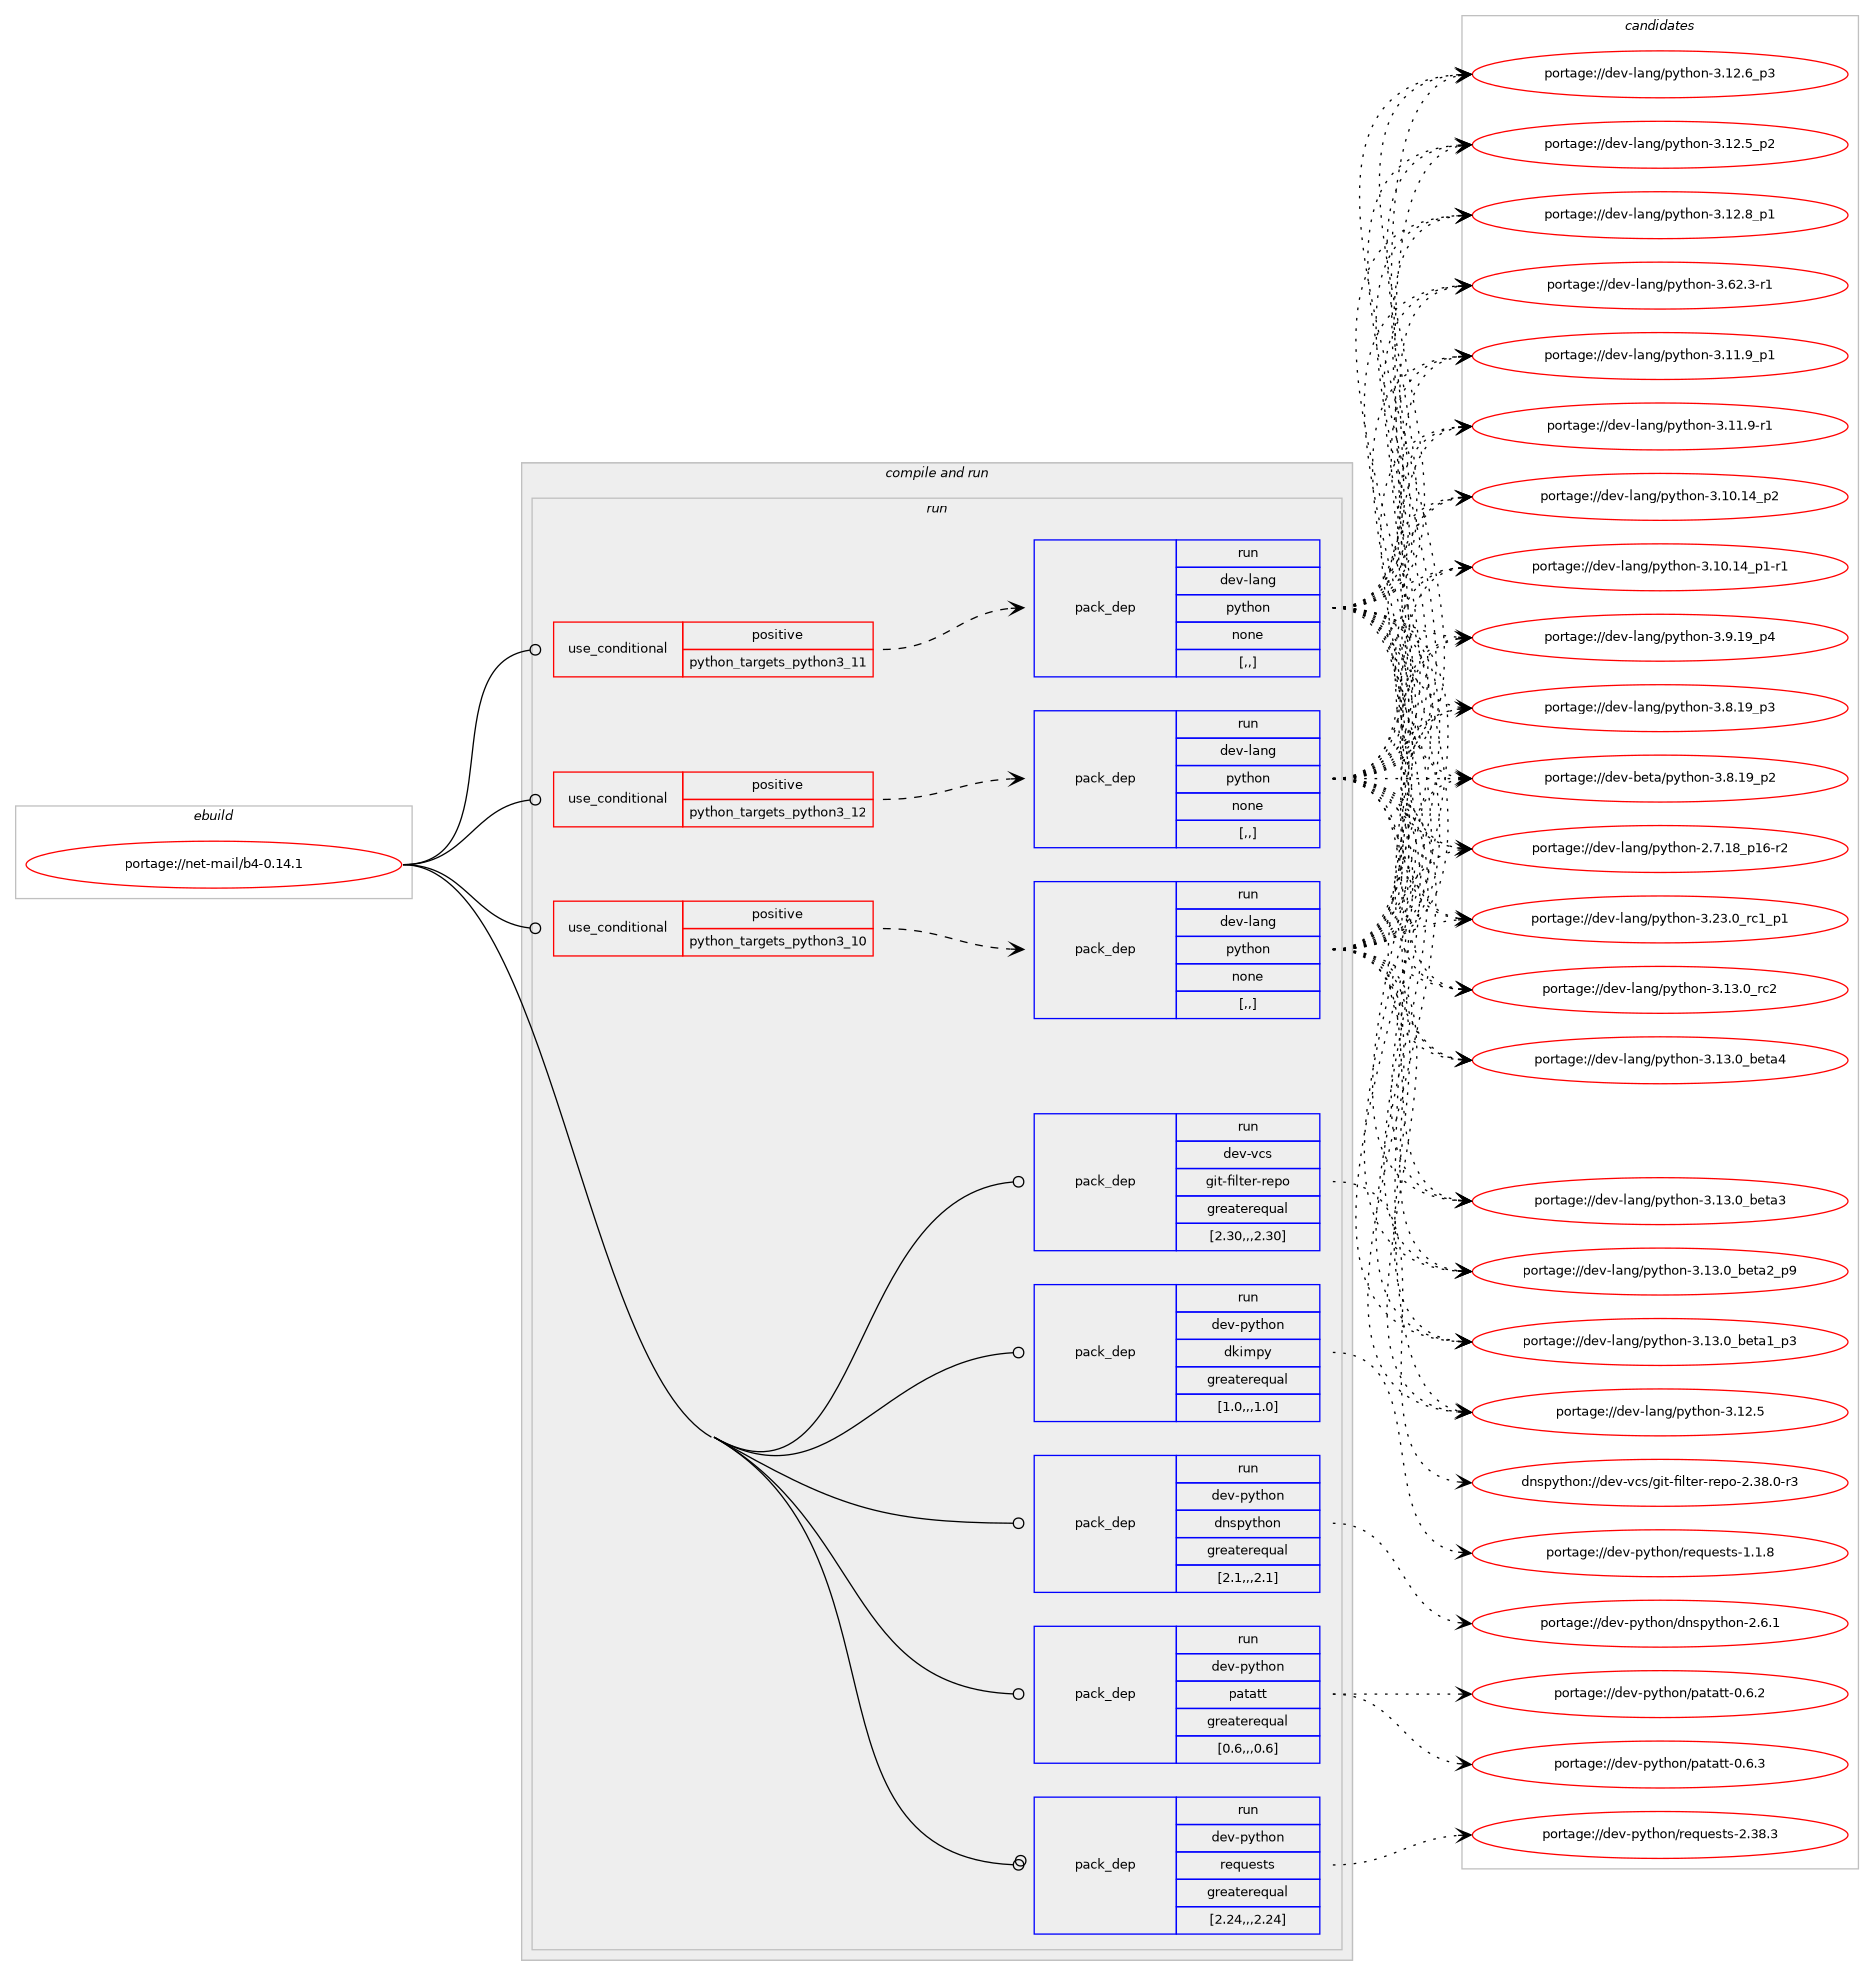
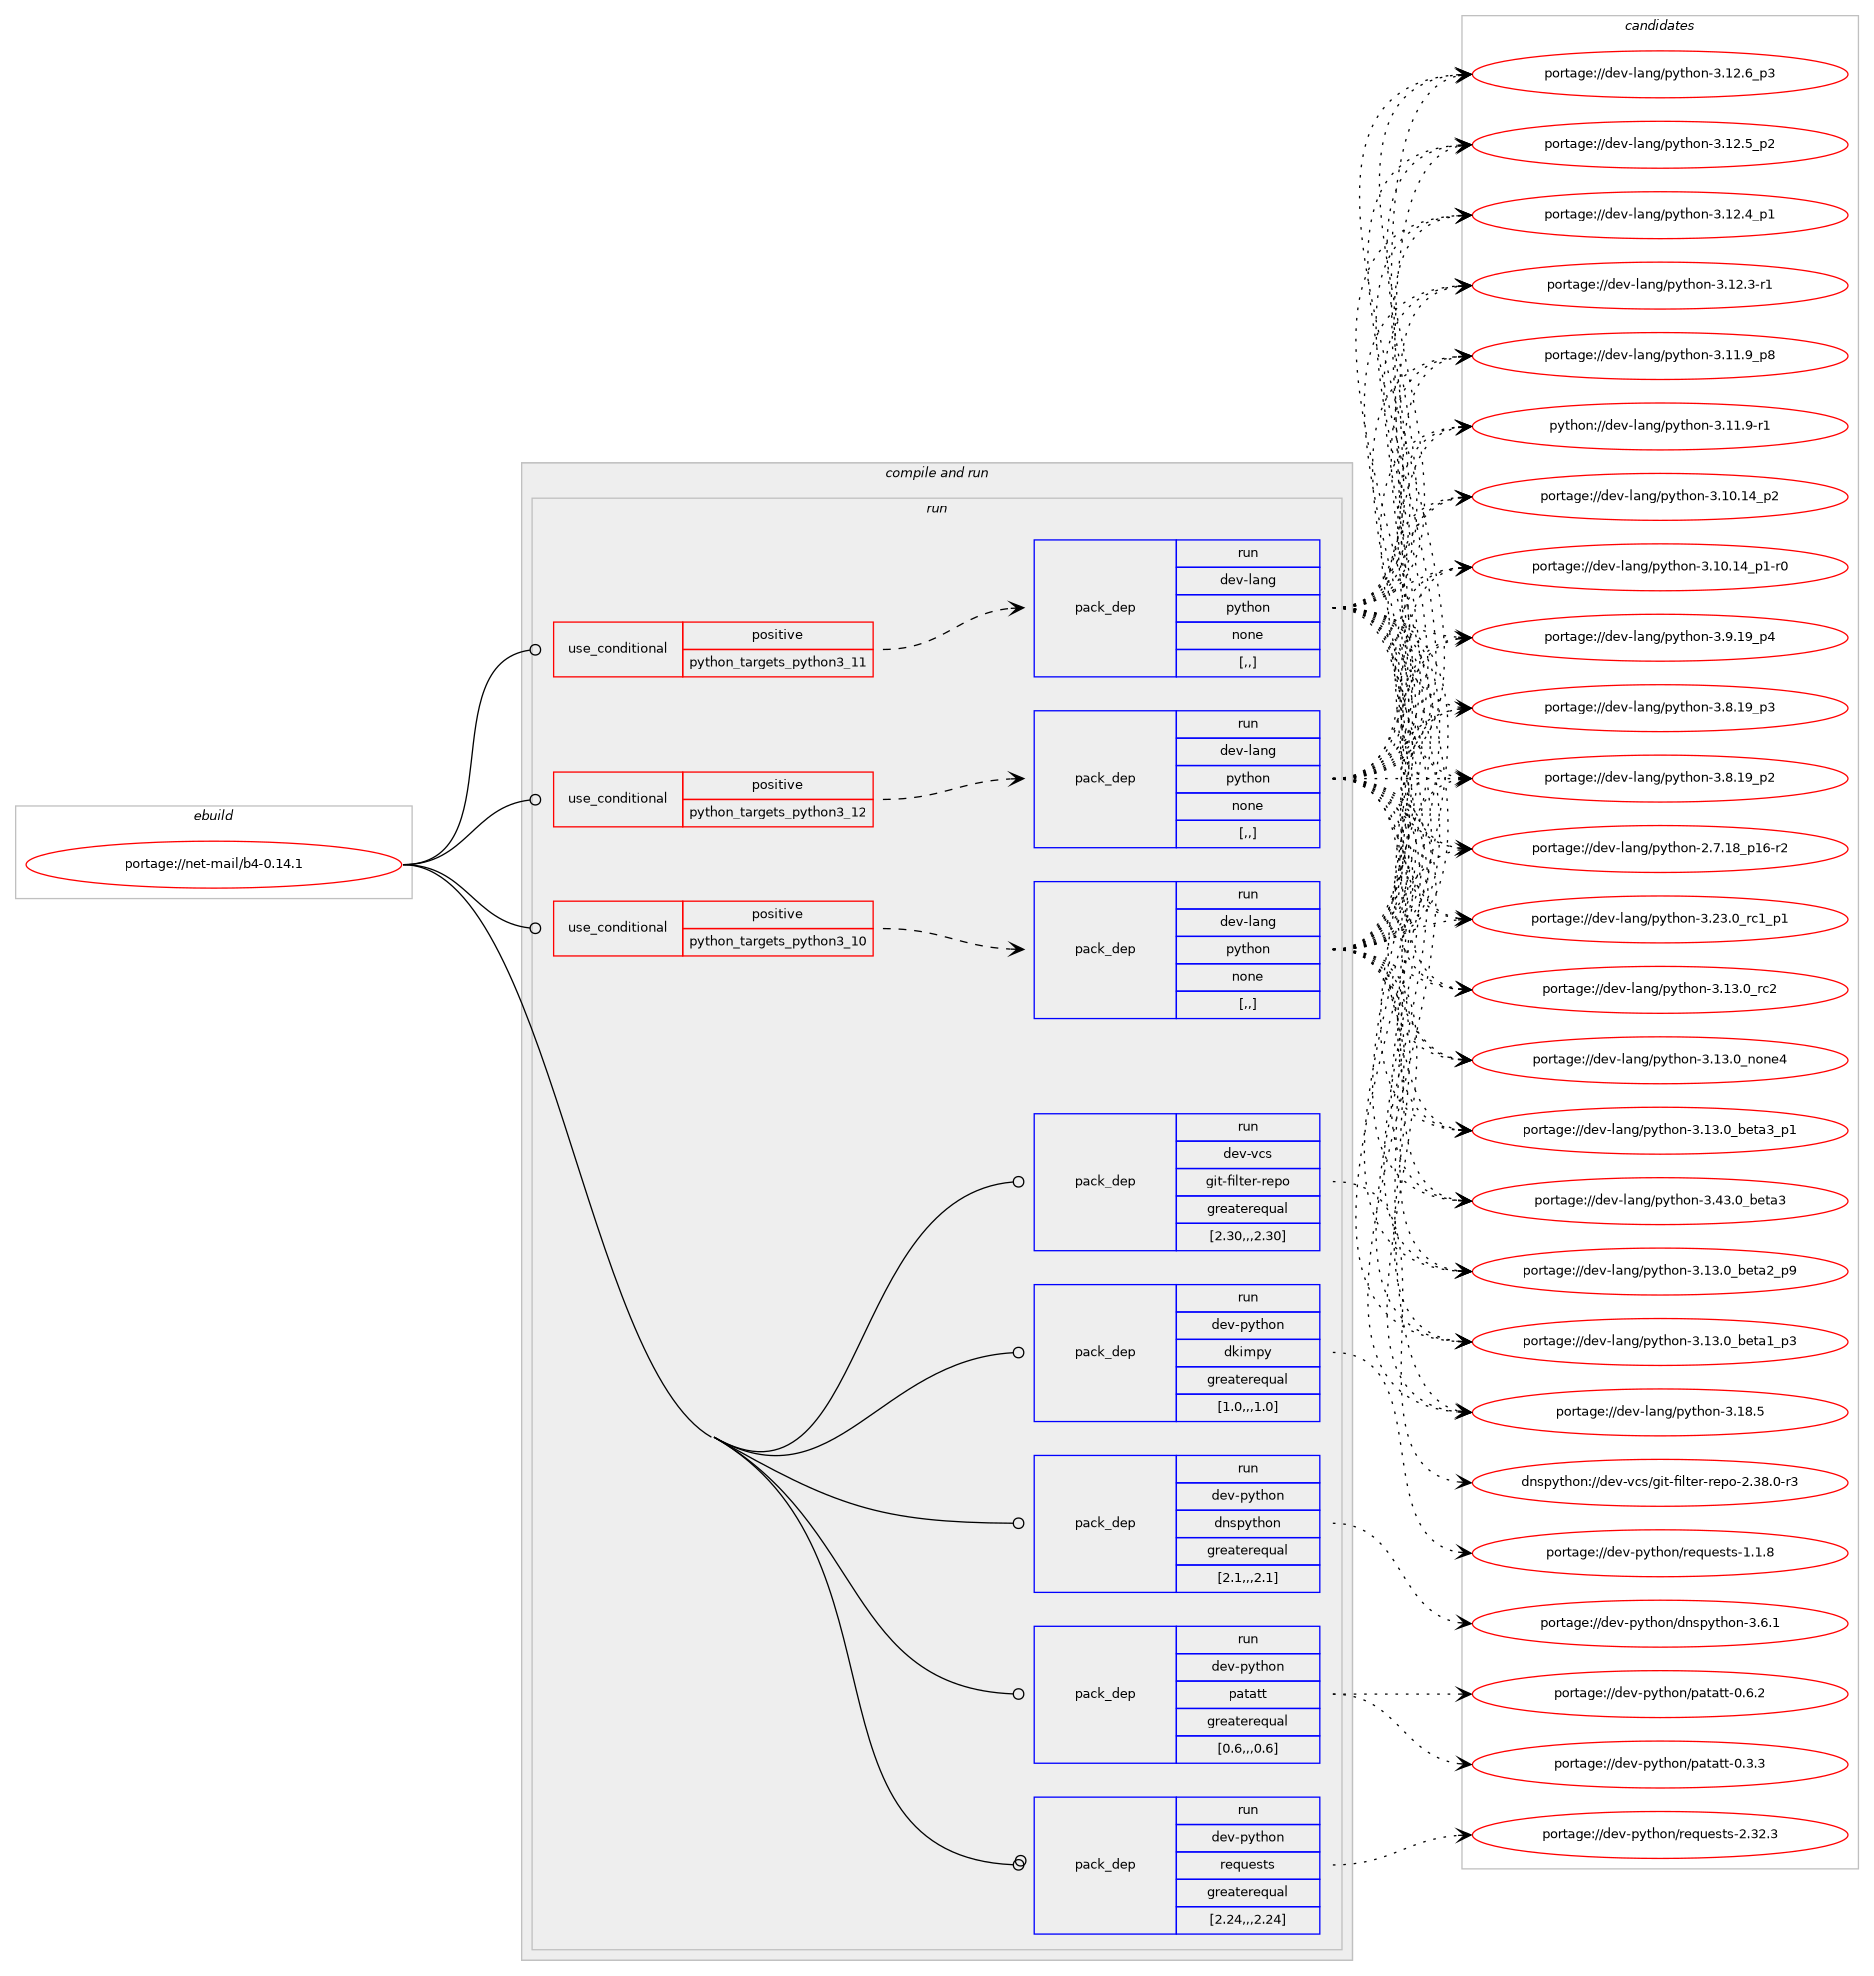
node "portage://dev-lang/python-3.12.8_p1": label "portage://dev-lang/python-3.12.8_p1" -> "portage://dev-lang/python-3.12.4_p1"
node "portage://dev-lang/python-3.62.3-r1": label "portage://dev-lang/python-3.62.3-r1" -> "portage://dev-lang/python-3.12.3-r1"
node "portage://dev-lang/python-3.11.9_p1": label "portage://dev-lang/python-3.11.9_p1" -> "portage://dev-lang/python-3.11.9_p8"
node "portage://dev-lang/python-3.11.9-r1": label "portage://dev-lang/python-3.11.9-r1" -> "python://dev-lang/python-3.11.9-r1"
node "portage://dev-lang/python-3.10.14_p1-r1": label "portage://dev-lang/python-3.10.14_p1-r1" -> "portage://dev-lang/python-3.10.14_p1-r0"
node "portage://dev-beta/python-3.8.19_p2": label "portage://dev-beta/python-3.8.19_p2" -> "portage://dev-lang/python-3.8.19_p2"
node "portage://dev-lang/python-3.13.0_beta4": label "portage://dev-lang/python-3.13.0_beta4" -> "portage://dev-lang/python-3.13.0_none4"
node "portage://dev-lang/python-3.13.0_beta3_p1": added
node "portage://dev-lang/python-3.13.0_beta3": label "portage://dev-lang/python-3.13.0_beta3" -> "portage://dev-lang/python-3.43.0_beta3"
node "portage://dev-lang/python-3.12.5": label "portage://dev-lang/python-3.12.5" -> "portage://dev-lang/python-3.18.5"
node "portage://dev-python/dnspython-2.6.1": label "portage://dev-python/dnspython-2.6.1" -> "portage://dev-python/dnspython-3.6.1"
node "portage://dev-python/patatt-0.6.3": label "portage://dev-python/patatt-0.6.3" -> "portage://dev-python/patatt-0.3.3"
node "portage://dev-python/requests-2.38.3": label "portage://dev-python/requests-2.38.3" -> "portage://dev-python/requests-2.32.3"
